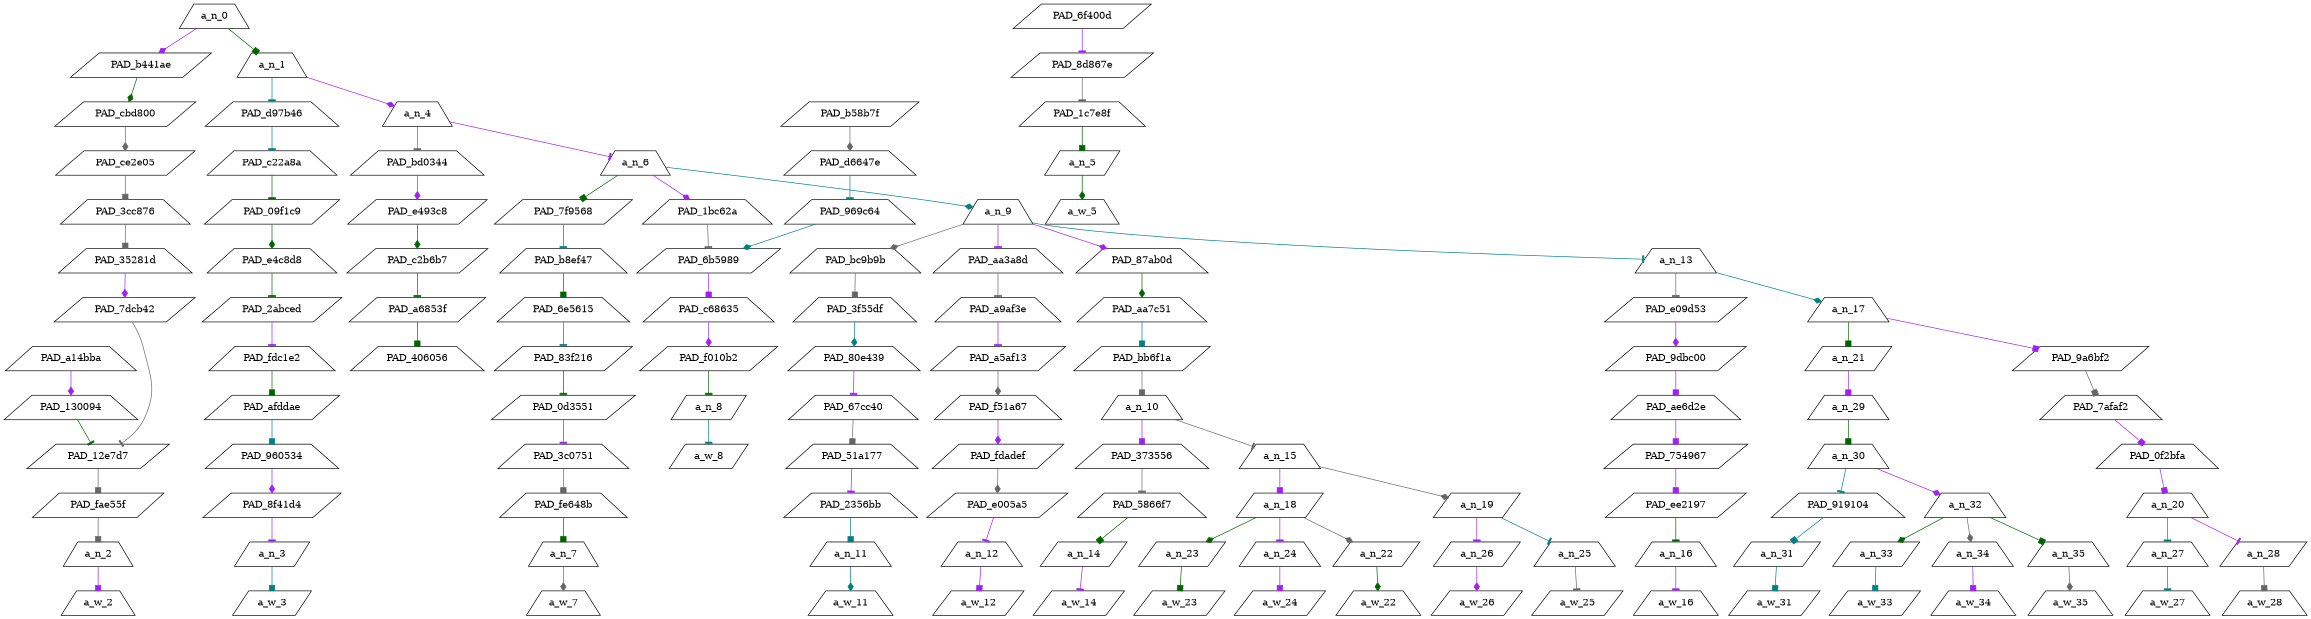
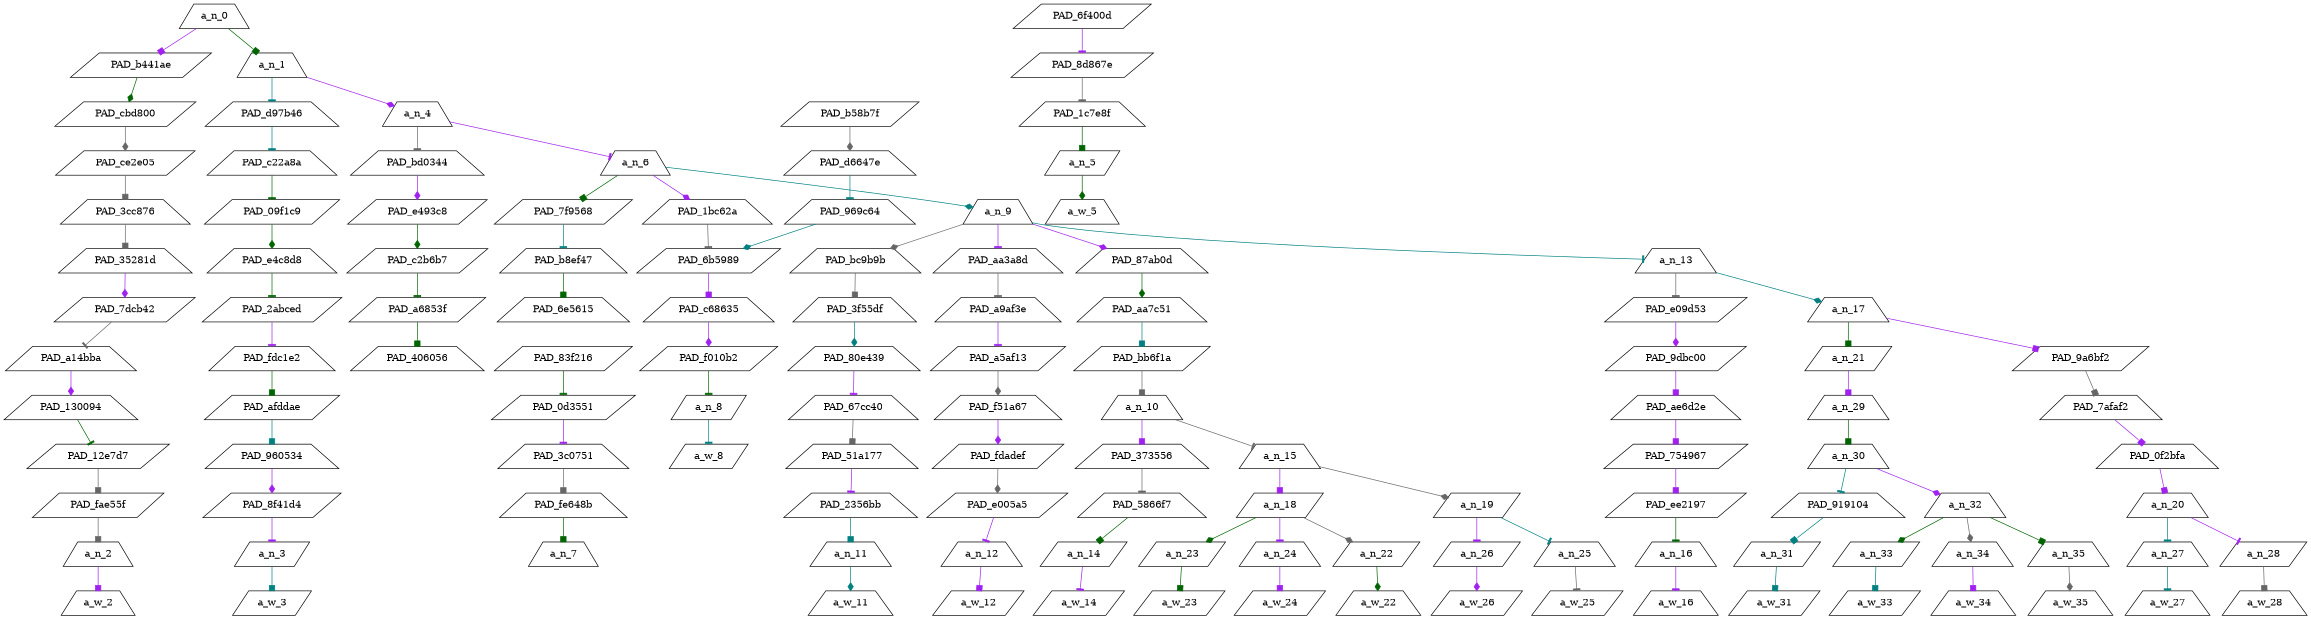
edge "a_n_0" -> "PAD_b441ae": arrowhead diamond -> box
edge "PAD_6e5615" -> "PAD_83f216": removed
edge "PAD_7dcb42" -> "PAD_12e7d7": now "PAD_7dcb42" -> "PAD_a14bba"
node "a_w_7": removed
